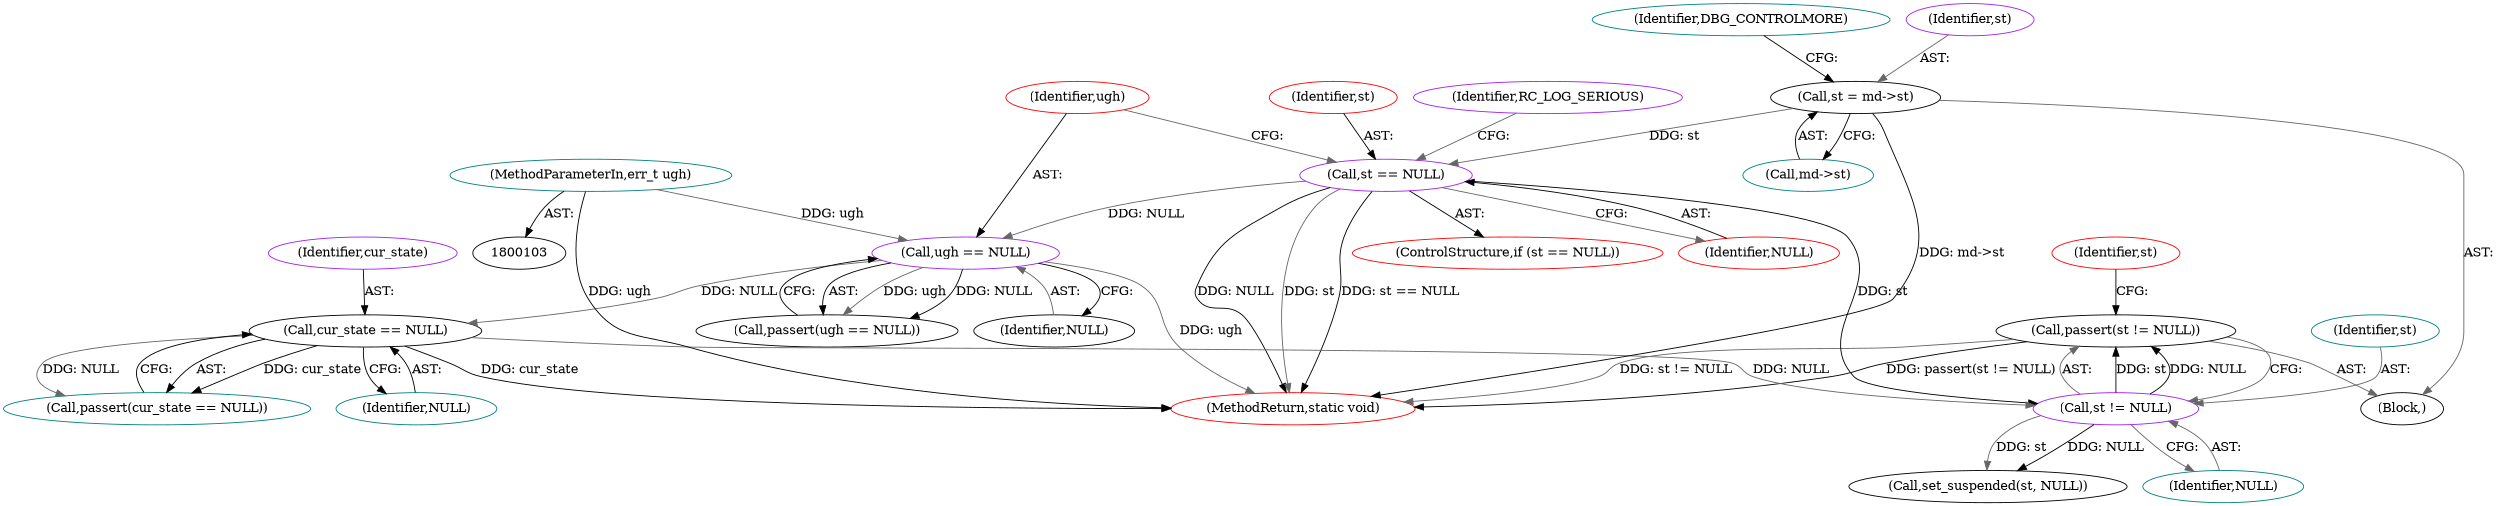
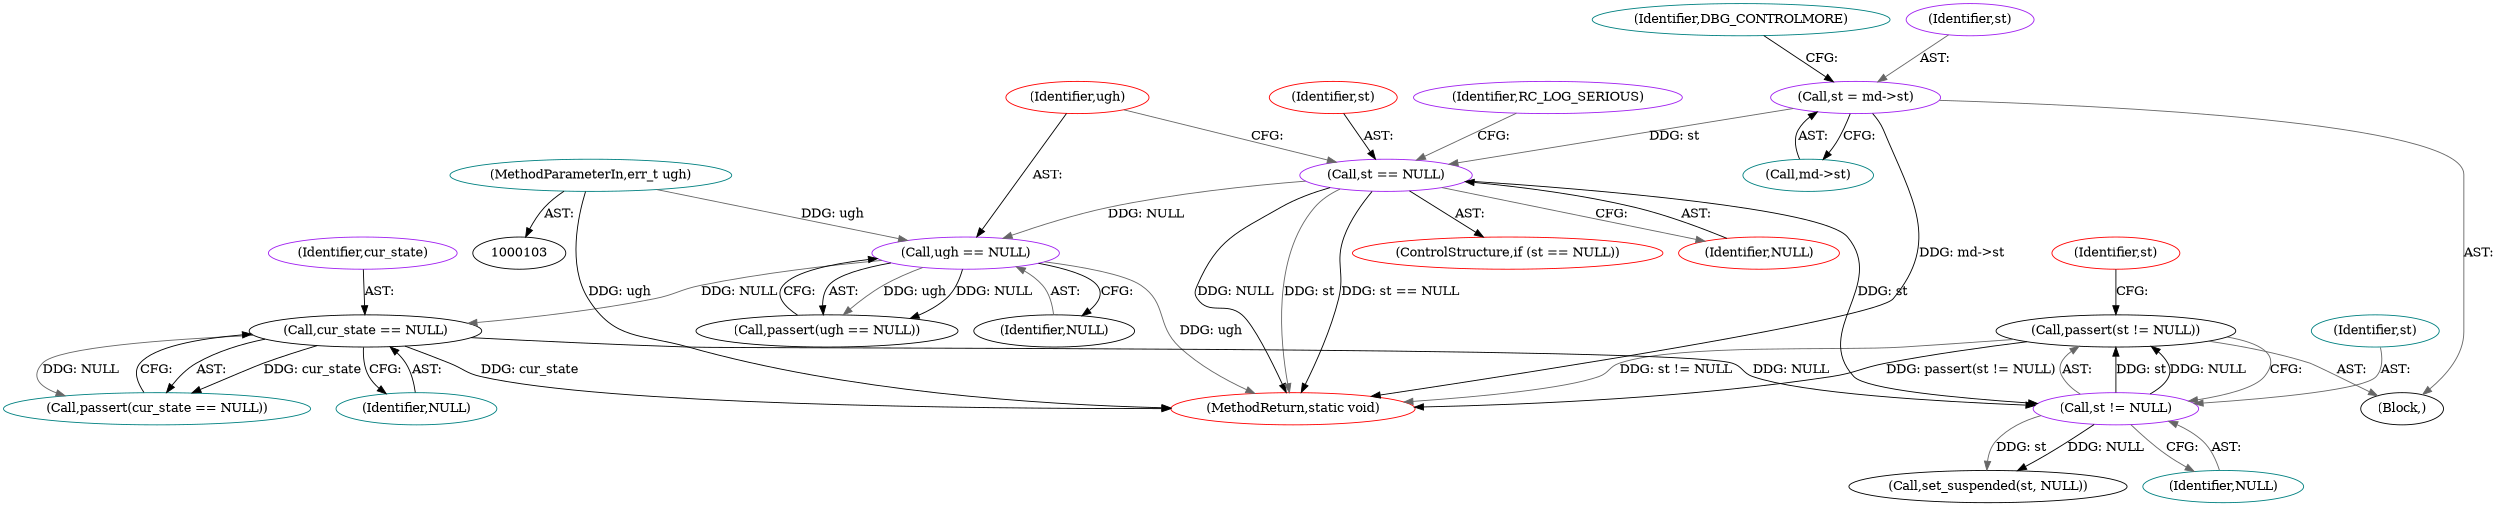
node "(Call,st = md->st)": color black -> purple
node "1800103": label "1800103" -> "1000103"
edge "(Call,cur_state == NULL)" -> "(Call,st != NULL)": color gray40 -> black
